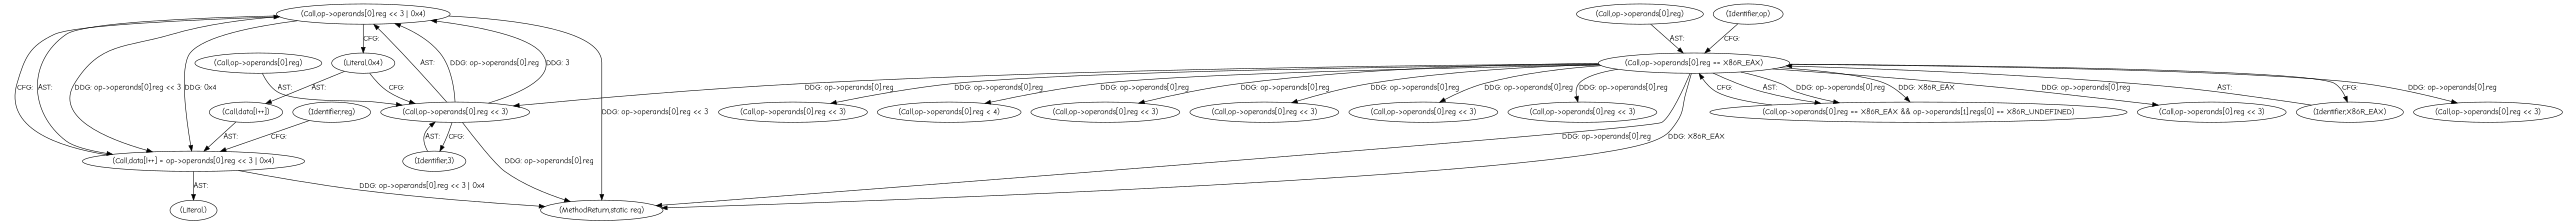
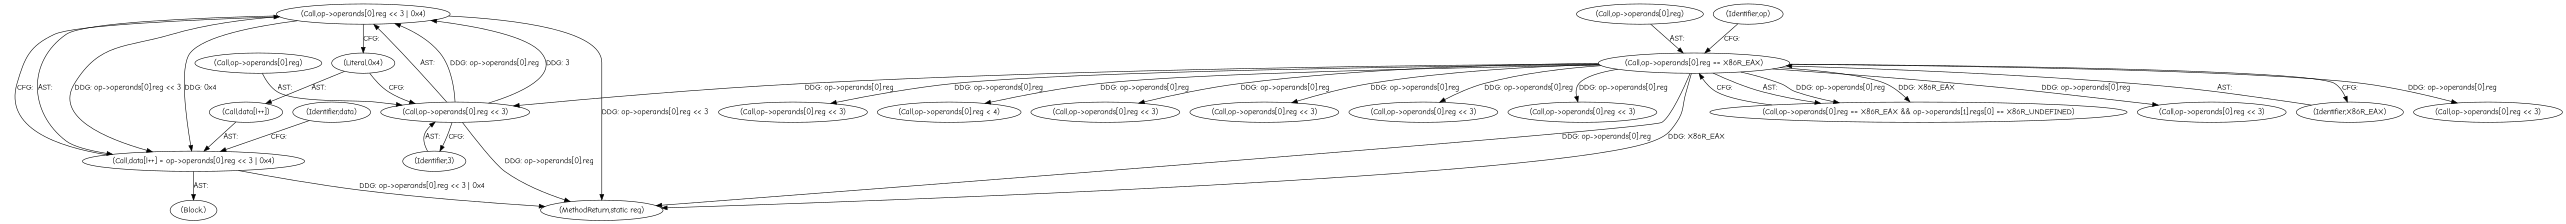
node "(Identifier,reg)": label "(Identifier,reg)" -> "(Identifier,data)"
node "(Literal,)": label "(Literal,)" -> "(Block,)"
